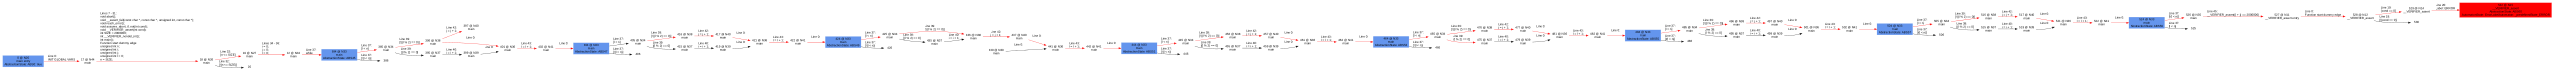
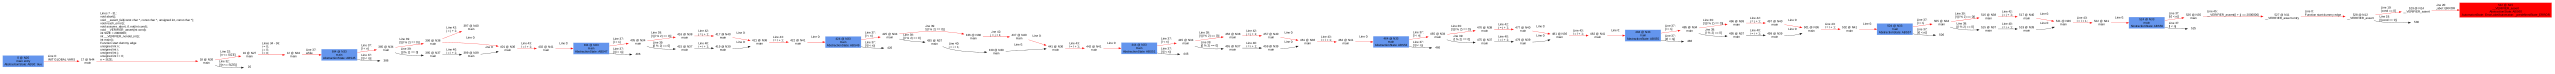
edge "435 @ N37 main" -> "436 @ N38 main": now "435 @ N37 main" -> "439 @ N39 main"
edge "465 @ N34 main" -> "475 @ N37 main": color red -> black
edge "404 @ N33 main AbstractionState: ABS47" -> "405 @ N34 main": color black -> red
